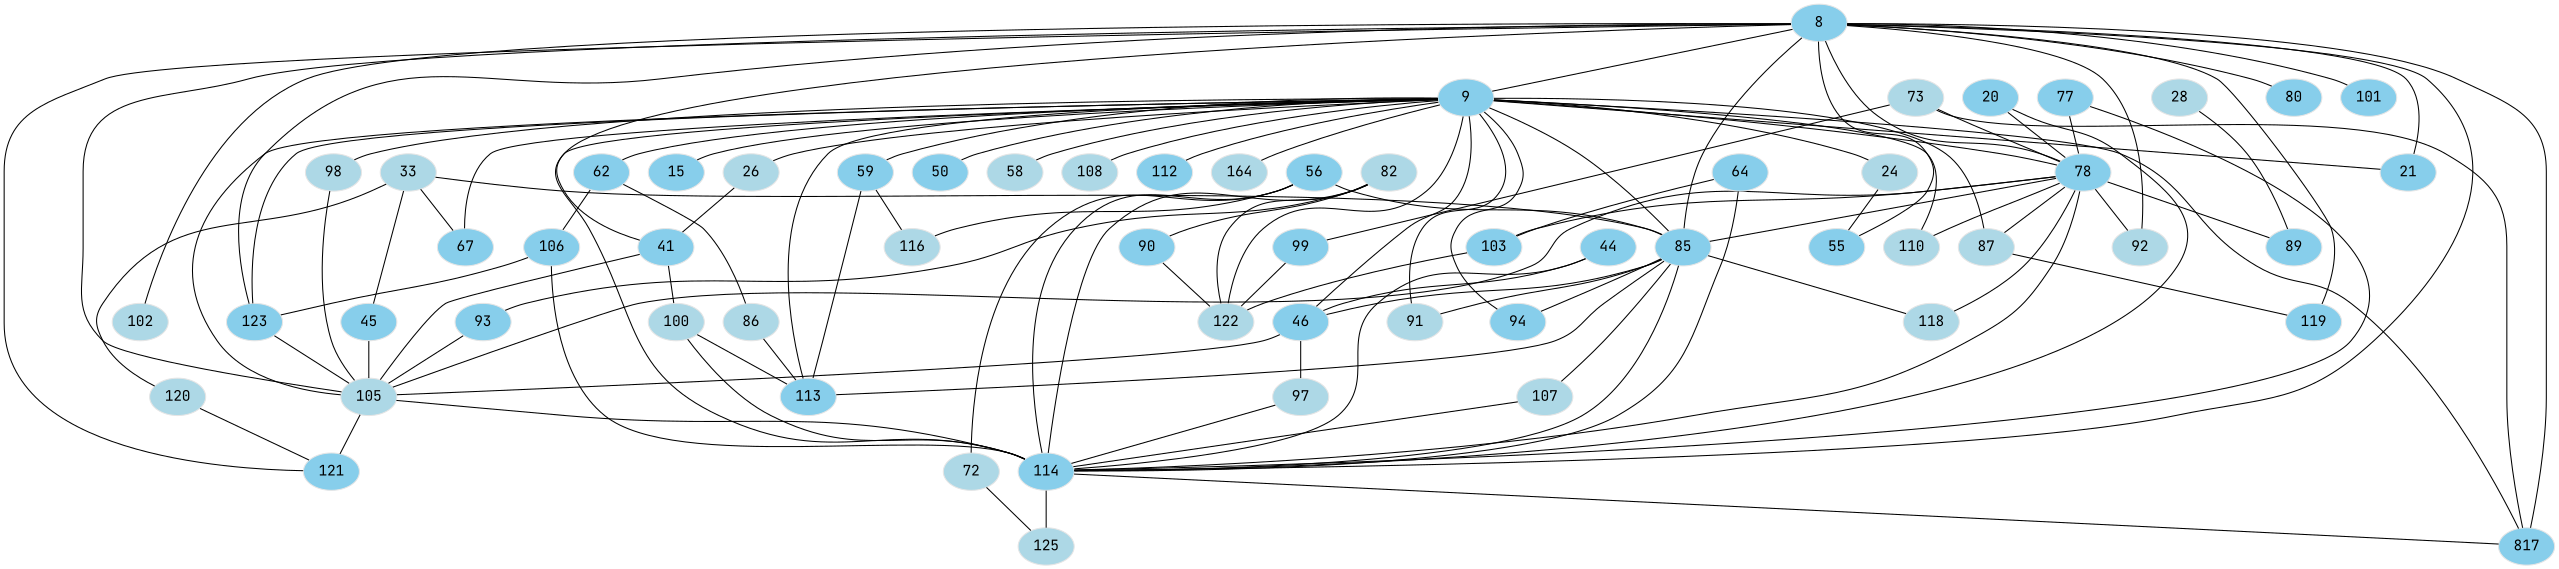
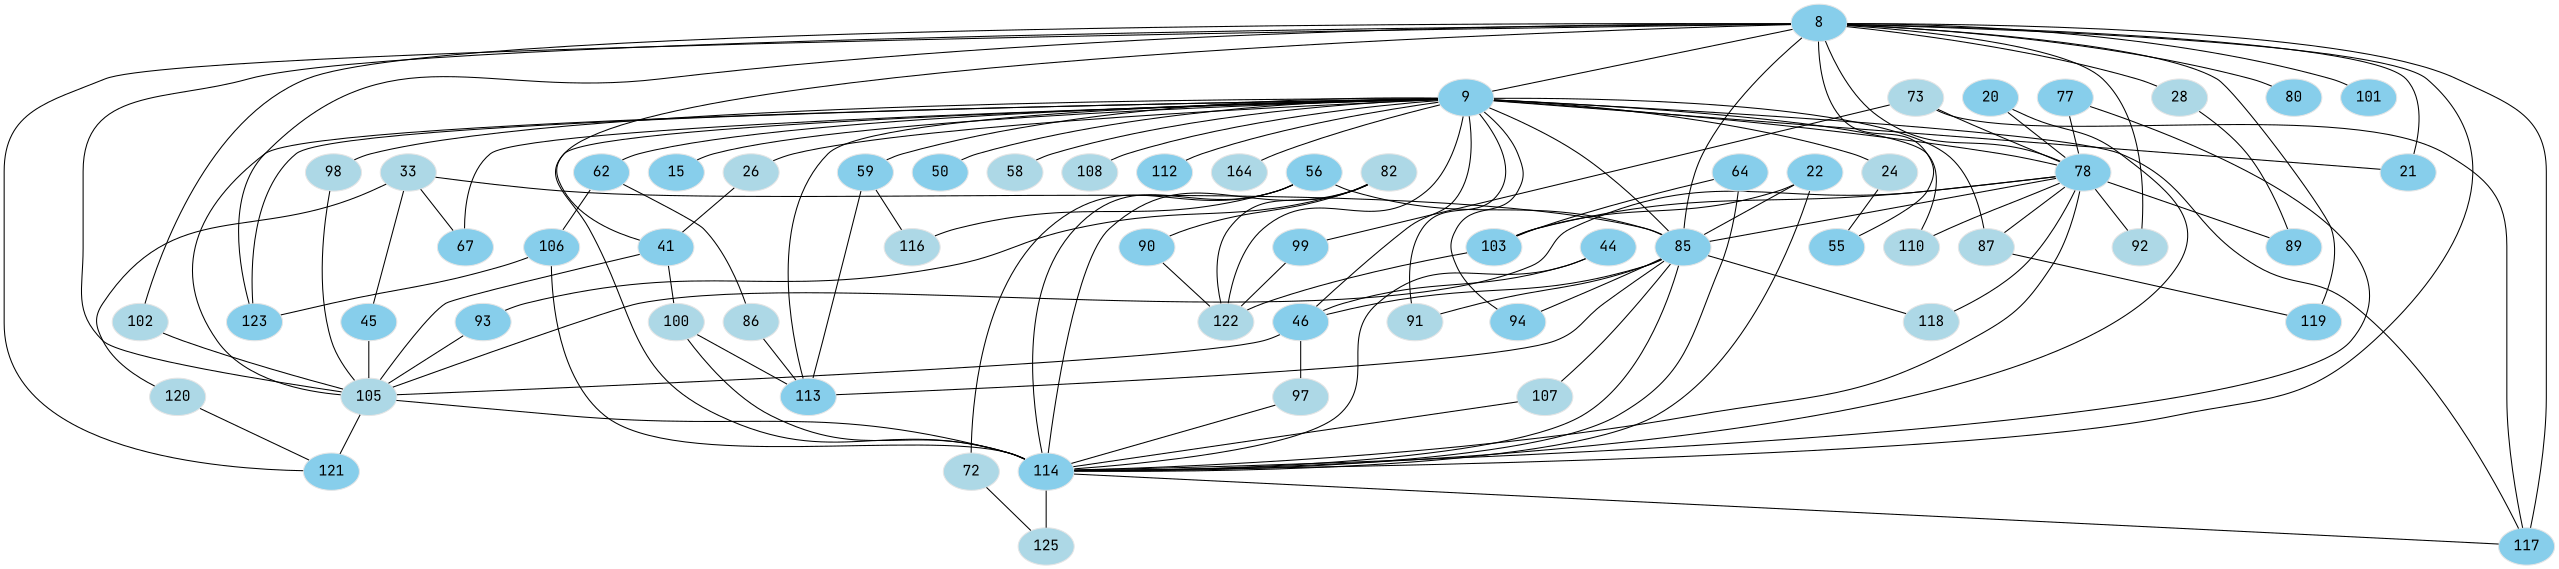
edge "8" -- "28": added
node "22": added
edge "123" -- "105": now "102" -- "105"
node "817": label "817" -> "117"
